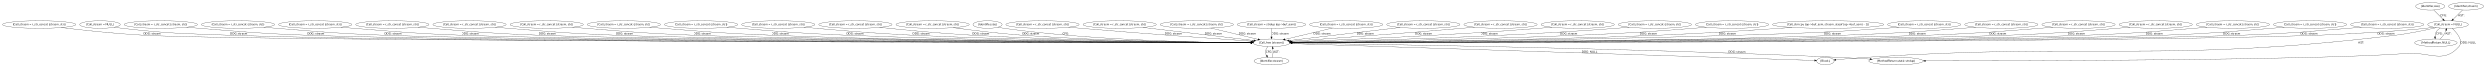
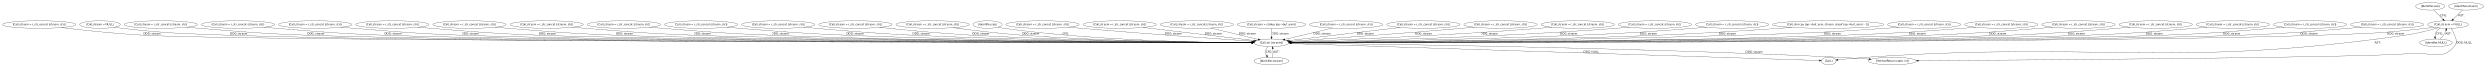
node "(Call,free (strasm))": label "(Call,free (strasm))" -> "(Call,str (strasm))"
node "(MethodReturn,NULL)": label "(MethodReturn,NULL)" -> "(Identifier,NULL)"
node "(Block,)": label "(Block,)" -> "(Call,)"
node "(MethodReturn,static strdup)": label "(MethodReturn,static strdup)" -> "(MethodReturn,static int)"
